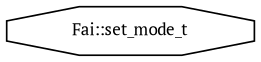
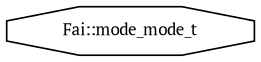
node "Fai::set_mode_t": label "Fai::set_mode_t" -> "Fai::mode_mode_t"
